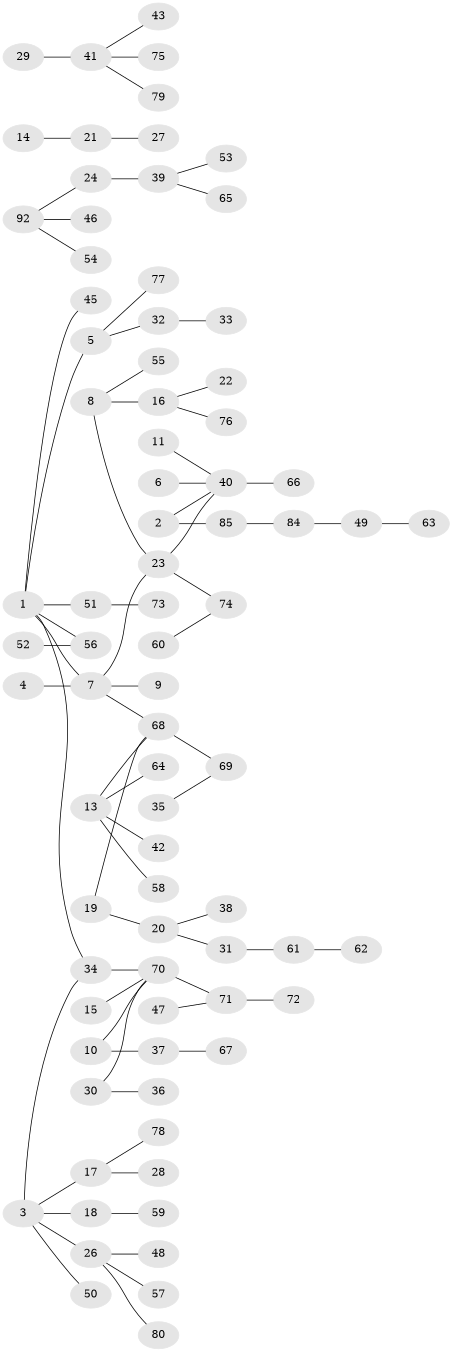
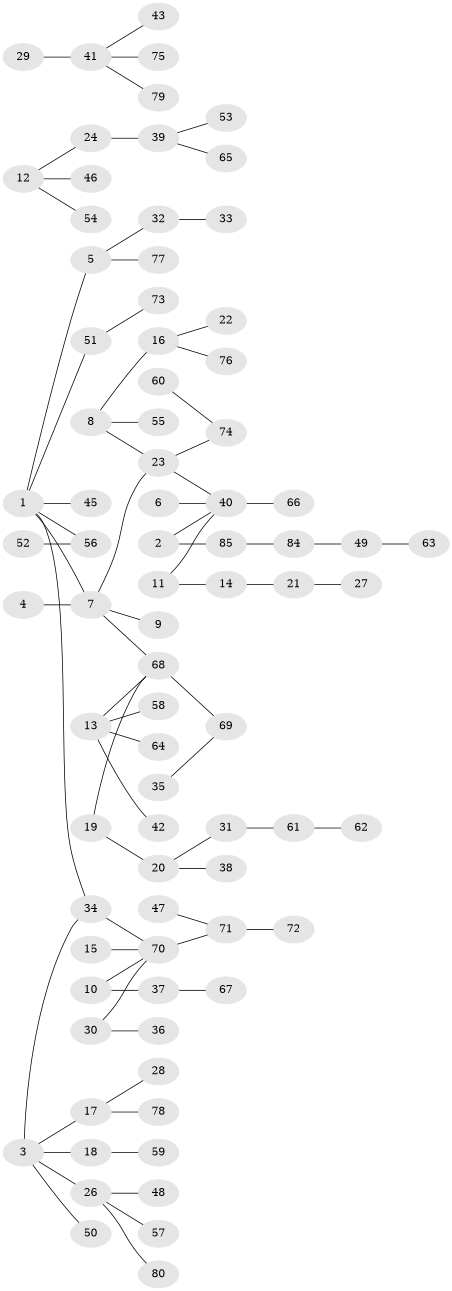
node "92": label "92" -> "12"
edge "11" -- "14": added
